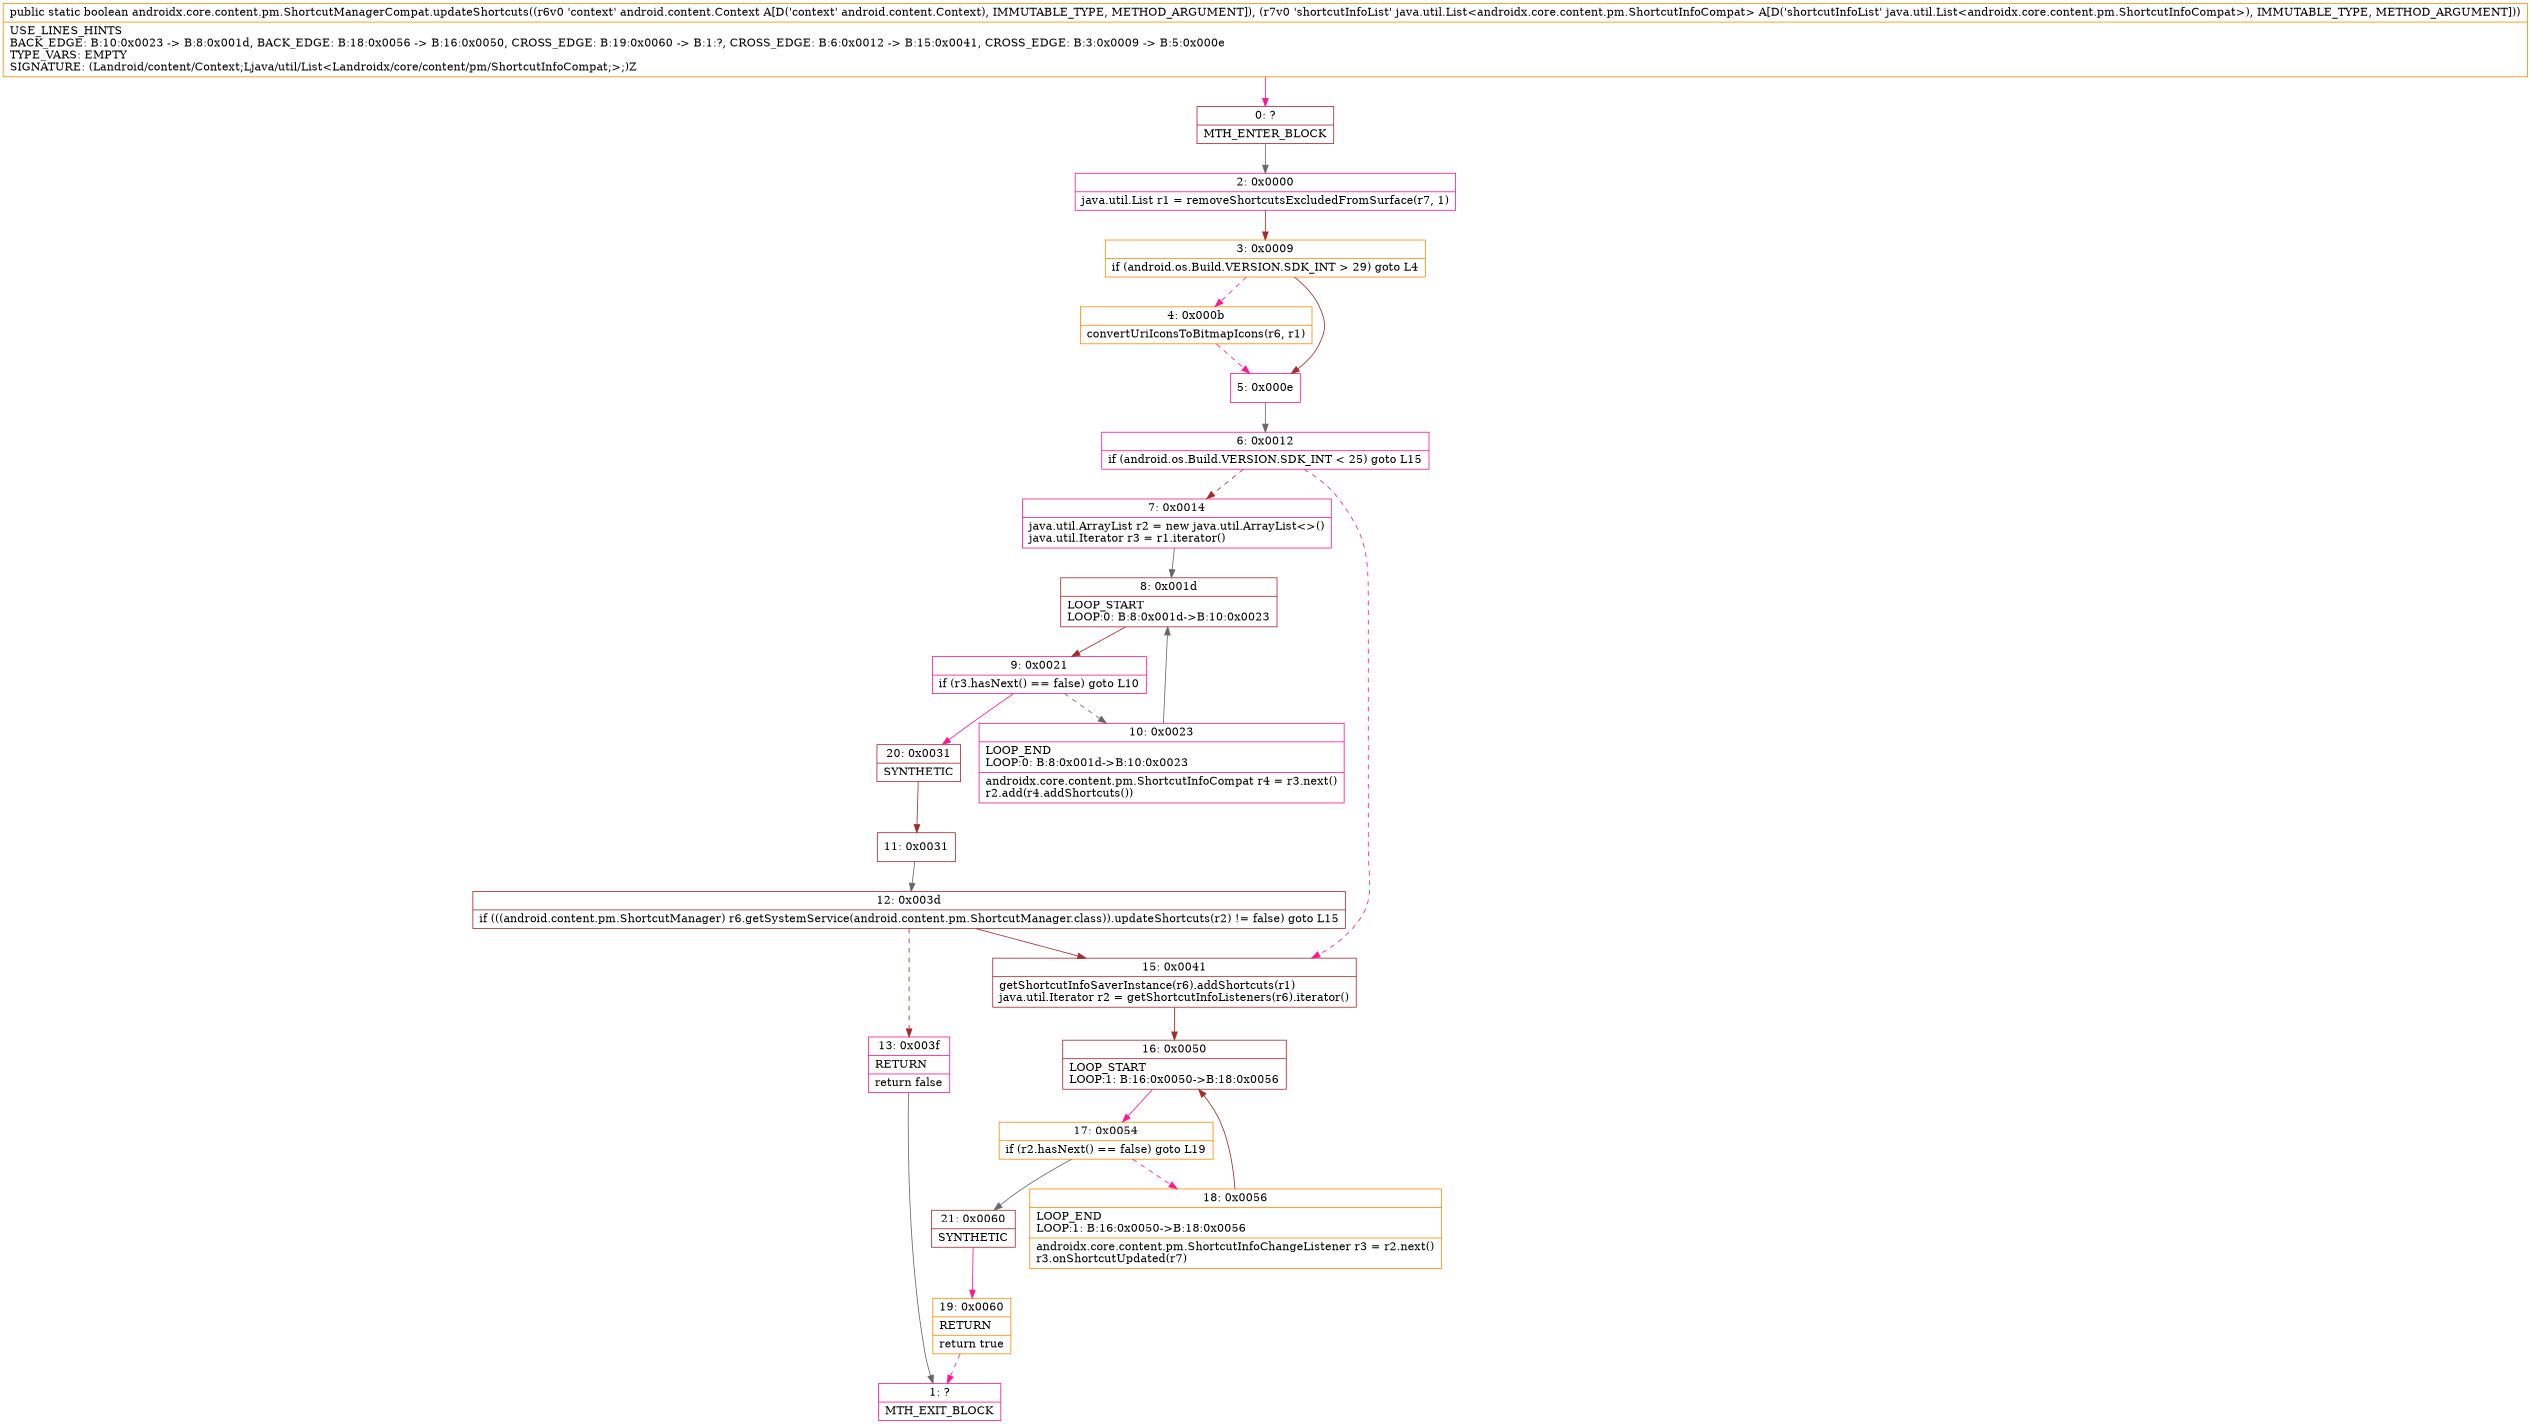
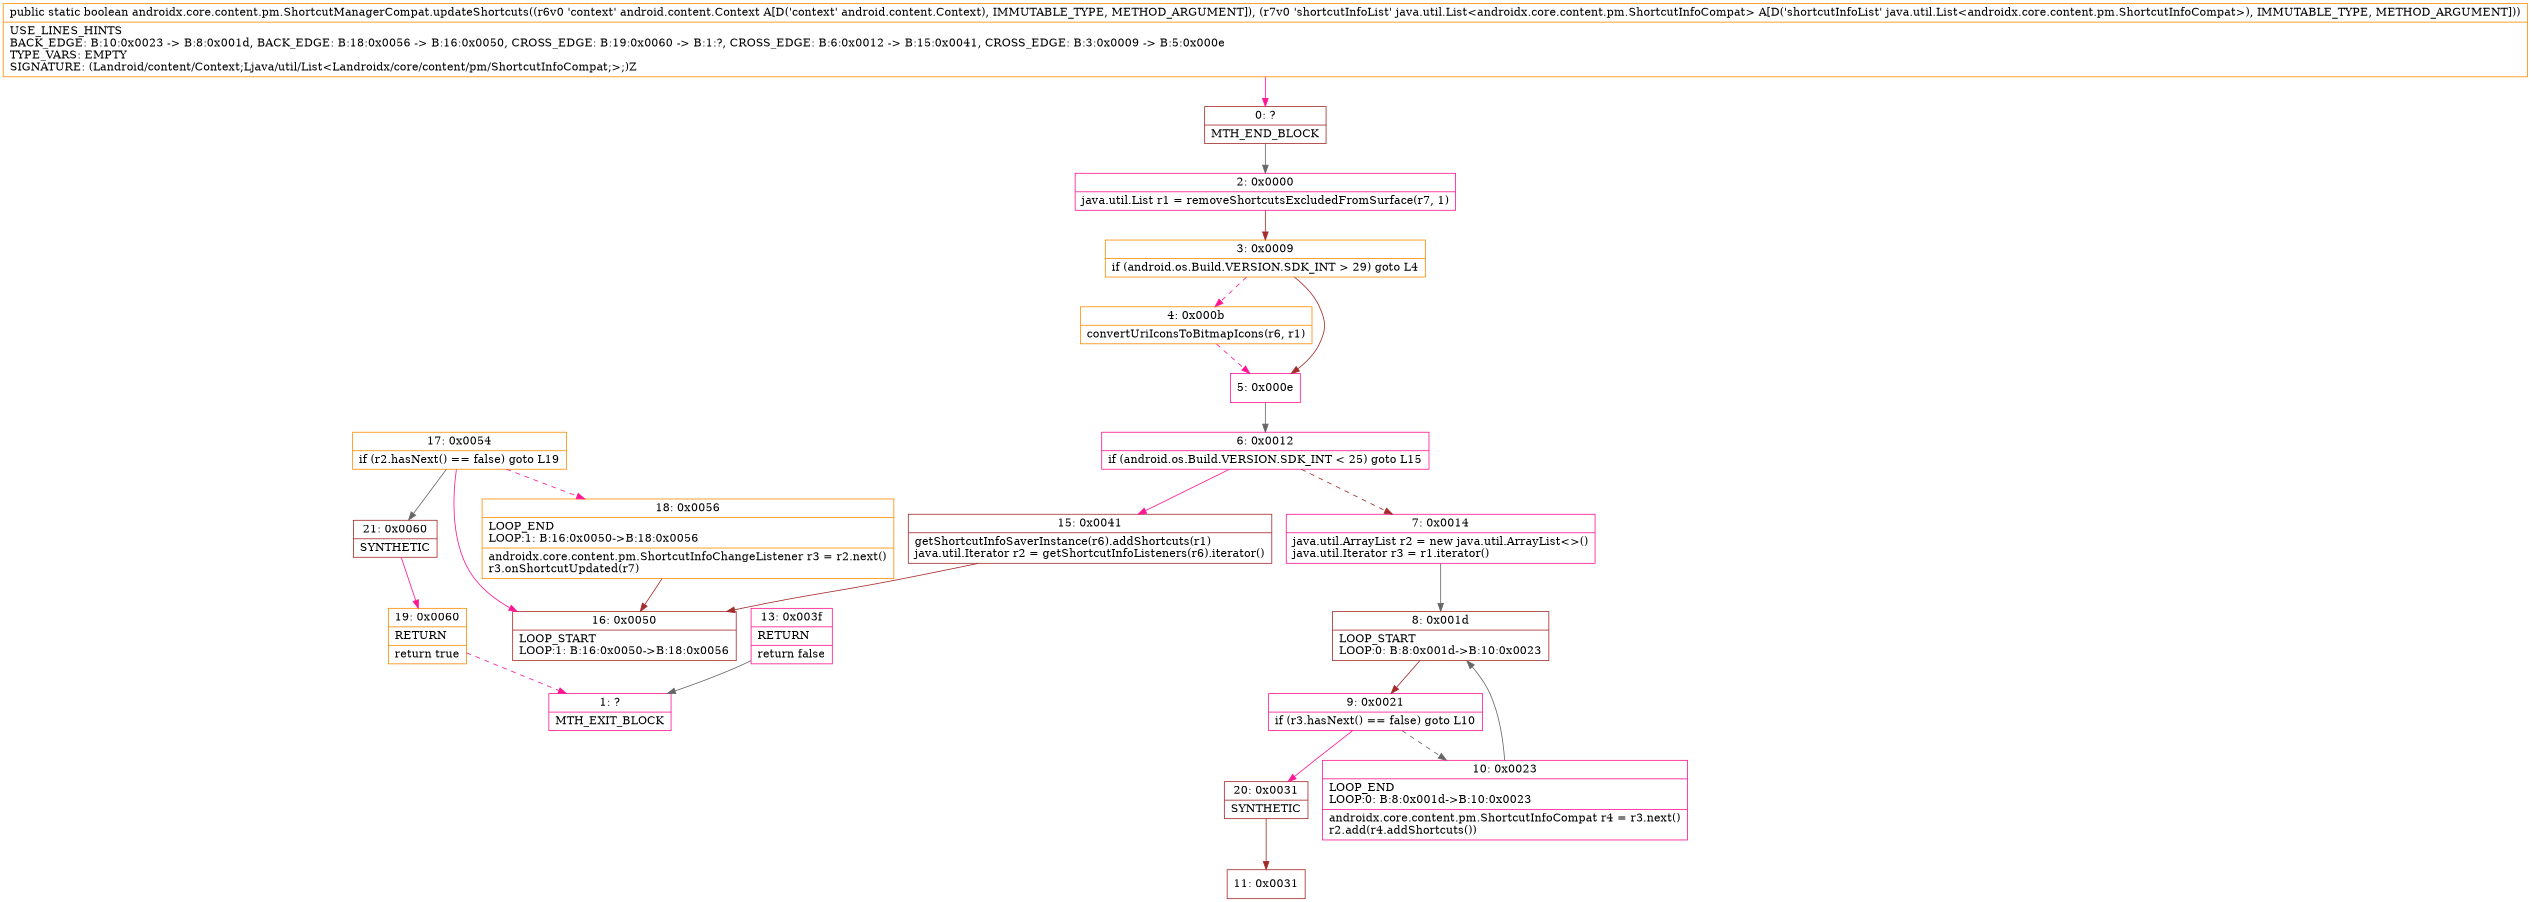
node "0: ?": text "MTH_ENTER_BLOCK" -> "MTH_END_BLOCK"
edge "6: 0x0012" -> "15: 0x0041": style dashed -> solid
node "12: 0x003d": removed
edge "16: 0x0050" -> "17: 0x0054": reversed
